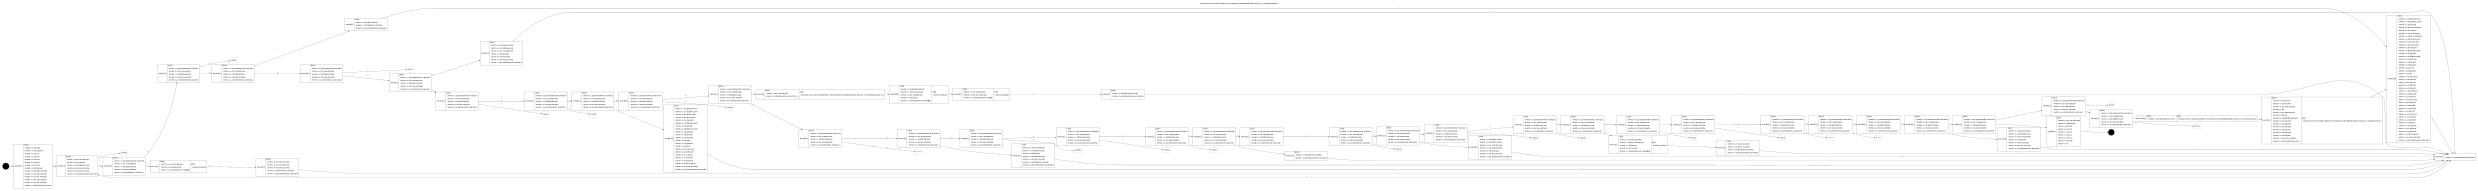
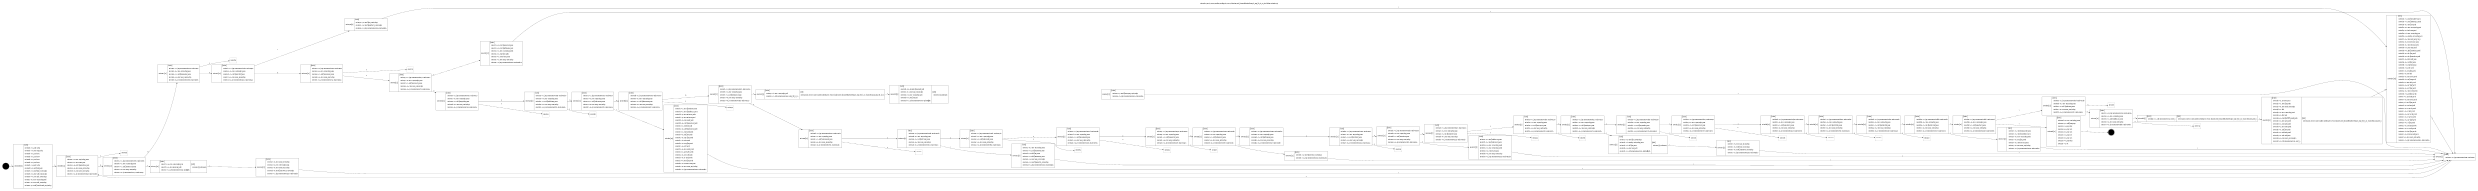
node "0x401e92 [15]": removed
node "0x402377": added
